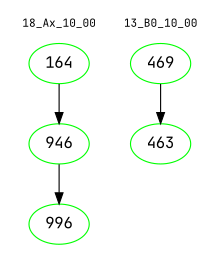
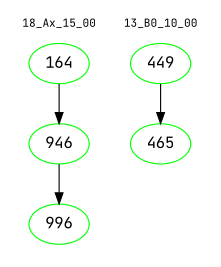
cluster "18_Ax_10_00": label "18_Ax_10_00" -> "18_Ax_15_00"
node "469": label "469" -> "449"
node "463": label "463" -> "465"
